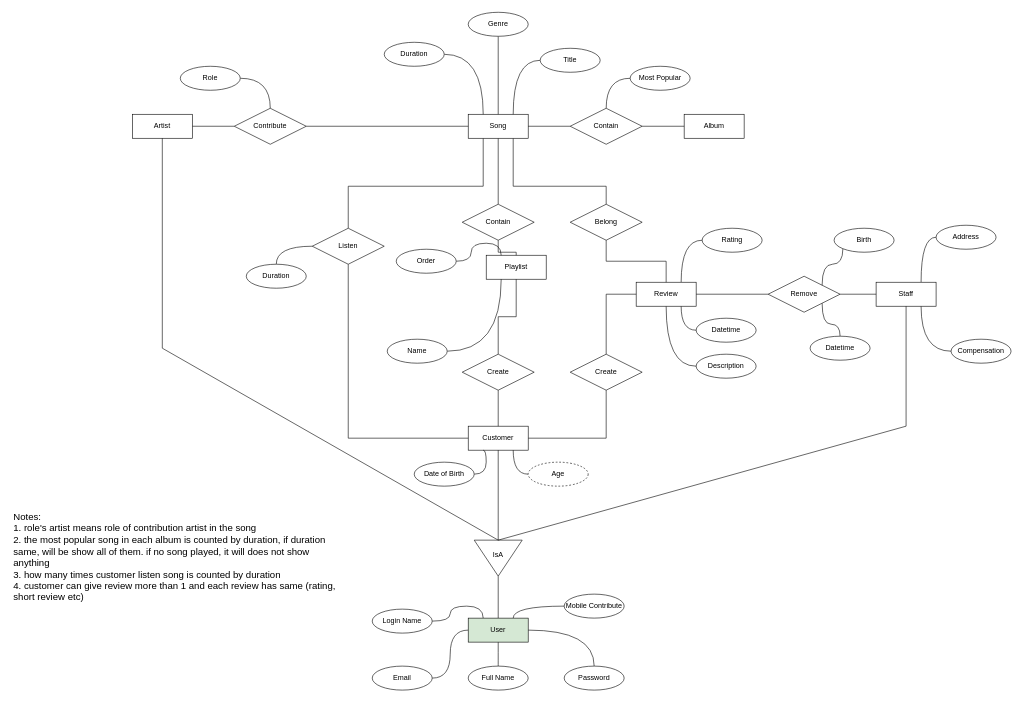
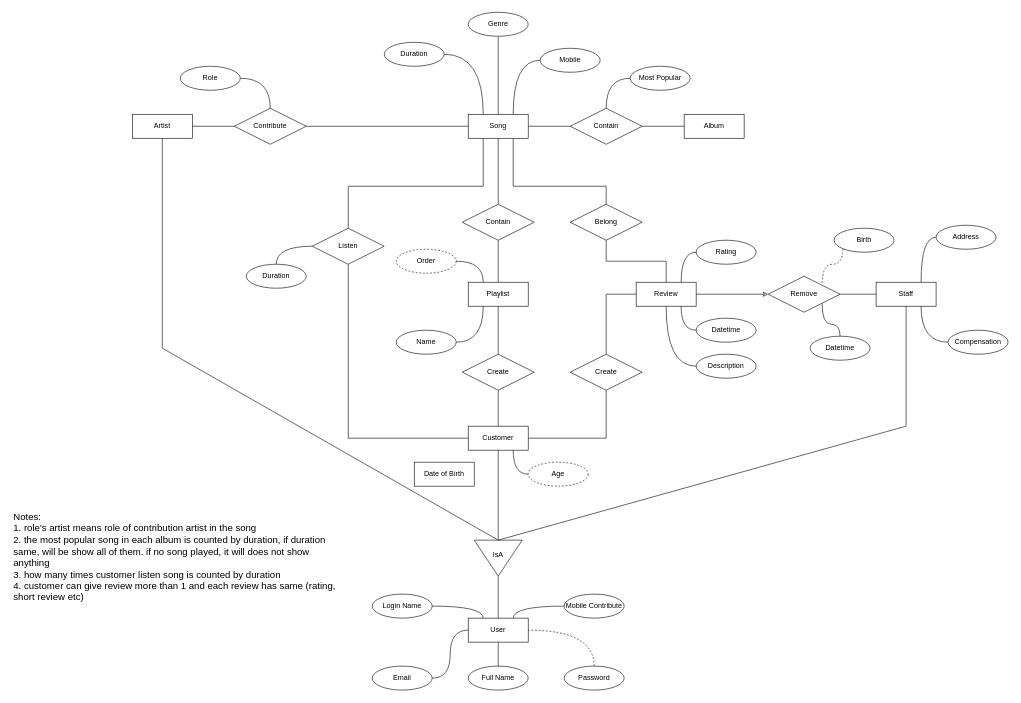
node "Title": label "Title" -> "Mobile"
node "Rating": moved (732, 240) -> (726, 252)
node "Order": style solid -> dashed
edge "Birth" -- "Remove": style solid -> dashed
node "Playlist": moved (516, 267) -> (498, 294)
edge "Review" -- "Remove": arrowhead none -> classic
node "Name": moved (417, 351) -> (426, 342)
node "Compensation": moved (981, 351) -> (978, 342)
edge "Customer" -- "Date of Birth": removed
node "Date of Birth": shape ellipse -> rectangle
node "Login Name": moved (402, 621) -> (402, 606)
node "User": fillcolor #d5e8d4 -> #ffffff
edge "User" -- "Password": style solid -> dashed
